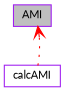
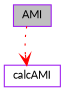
edge "calcAMI" -> "AMI": reversed
